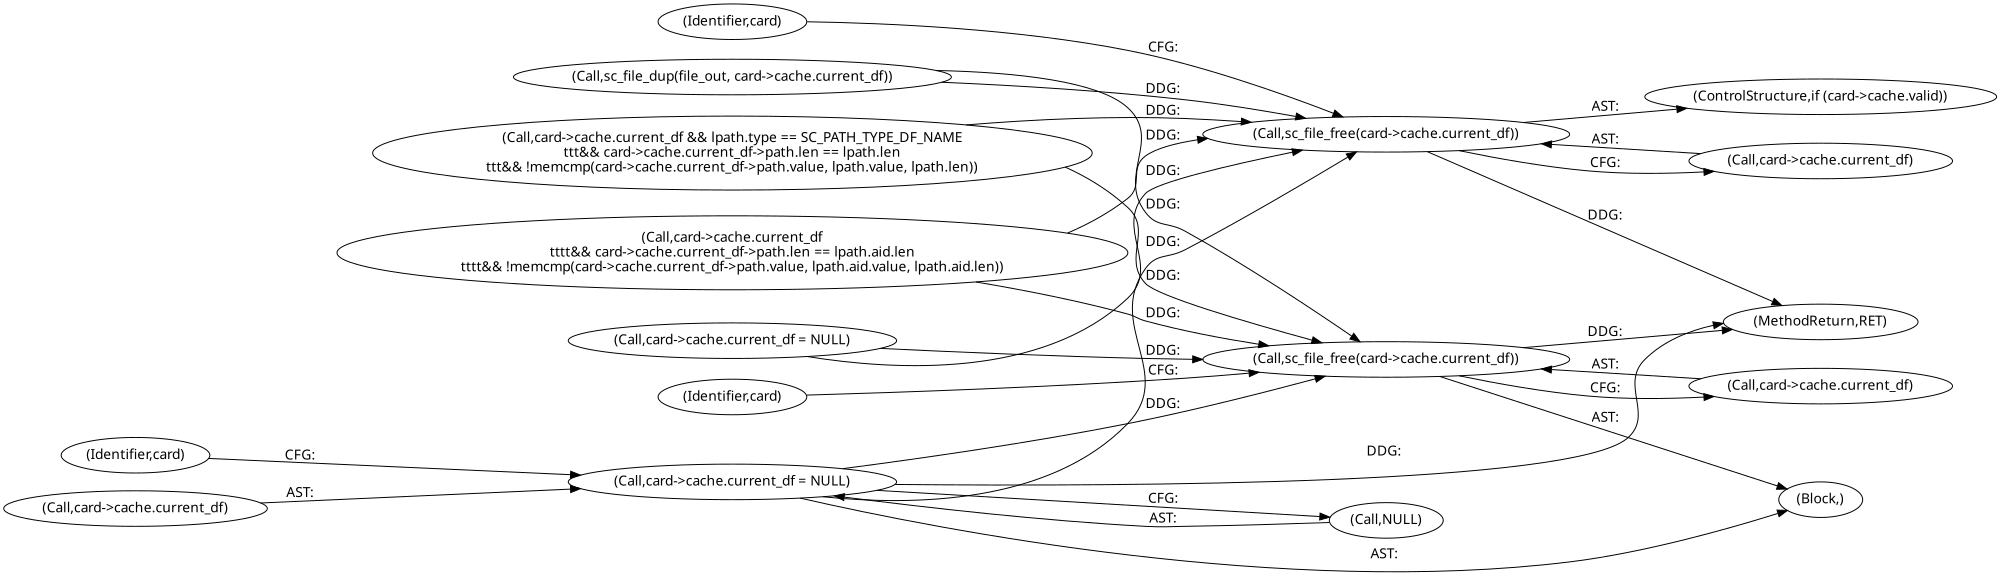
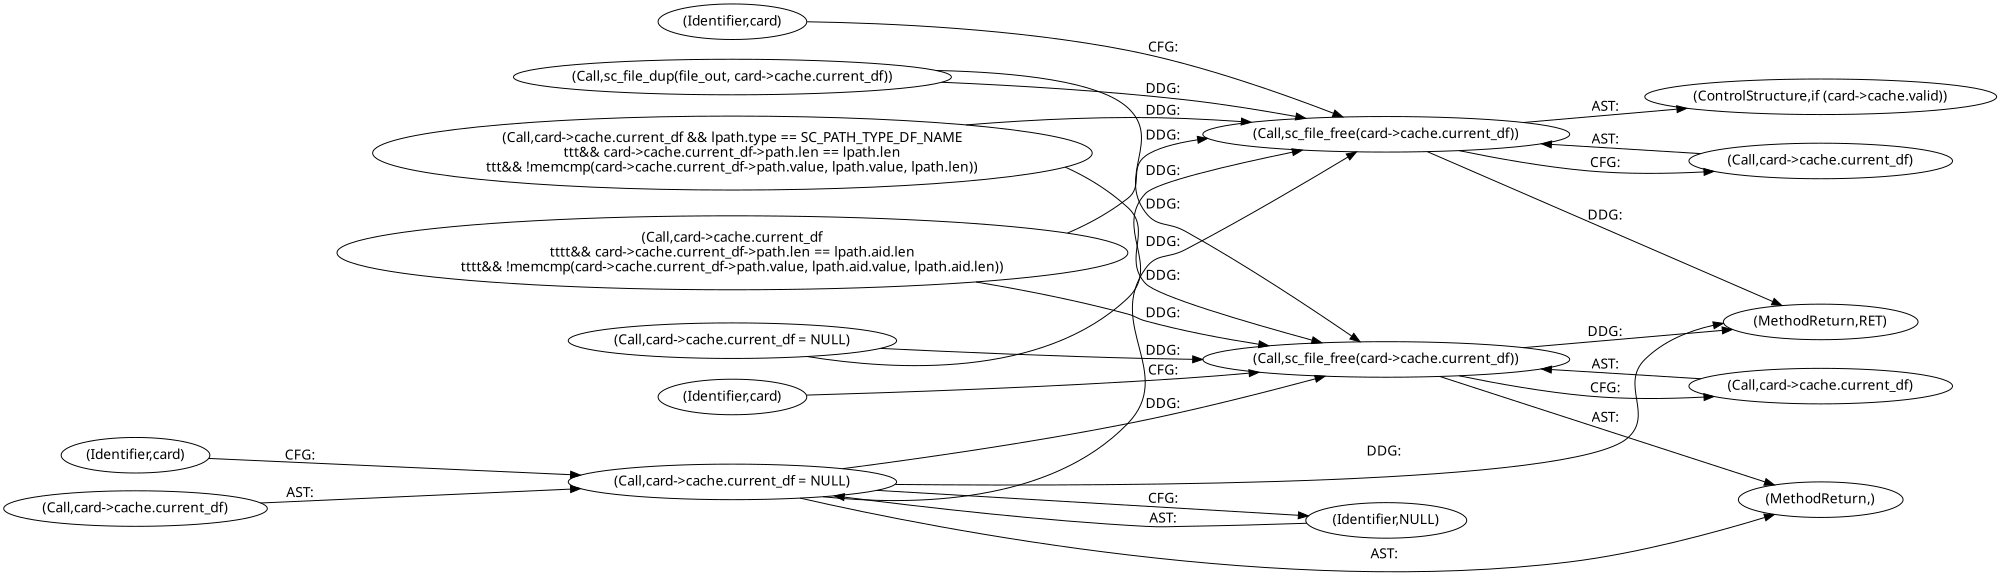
node "(Block,)": label "(Block,)" -> "(MethodReturn,)"
node "(Call,NULL)": label "(Call,NULL)" -> "(Identifier,NULL)"
